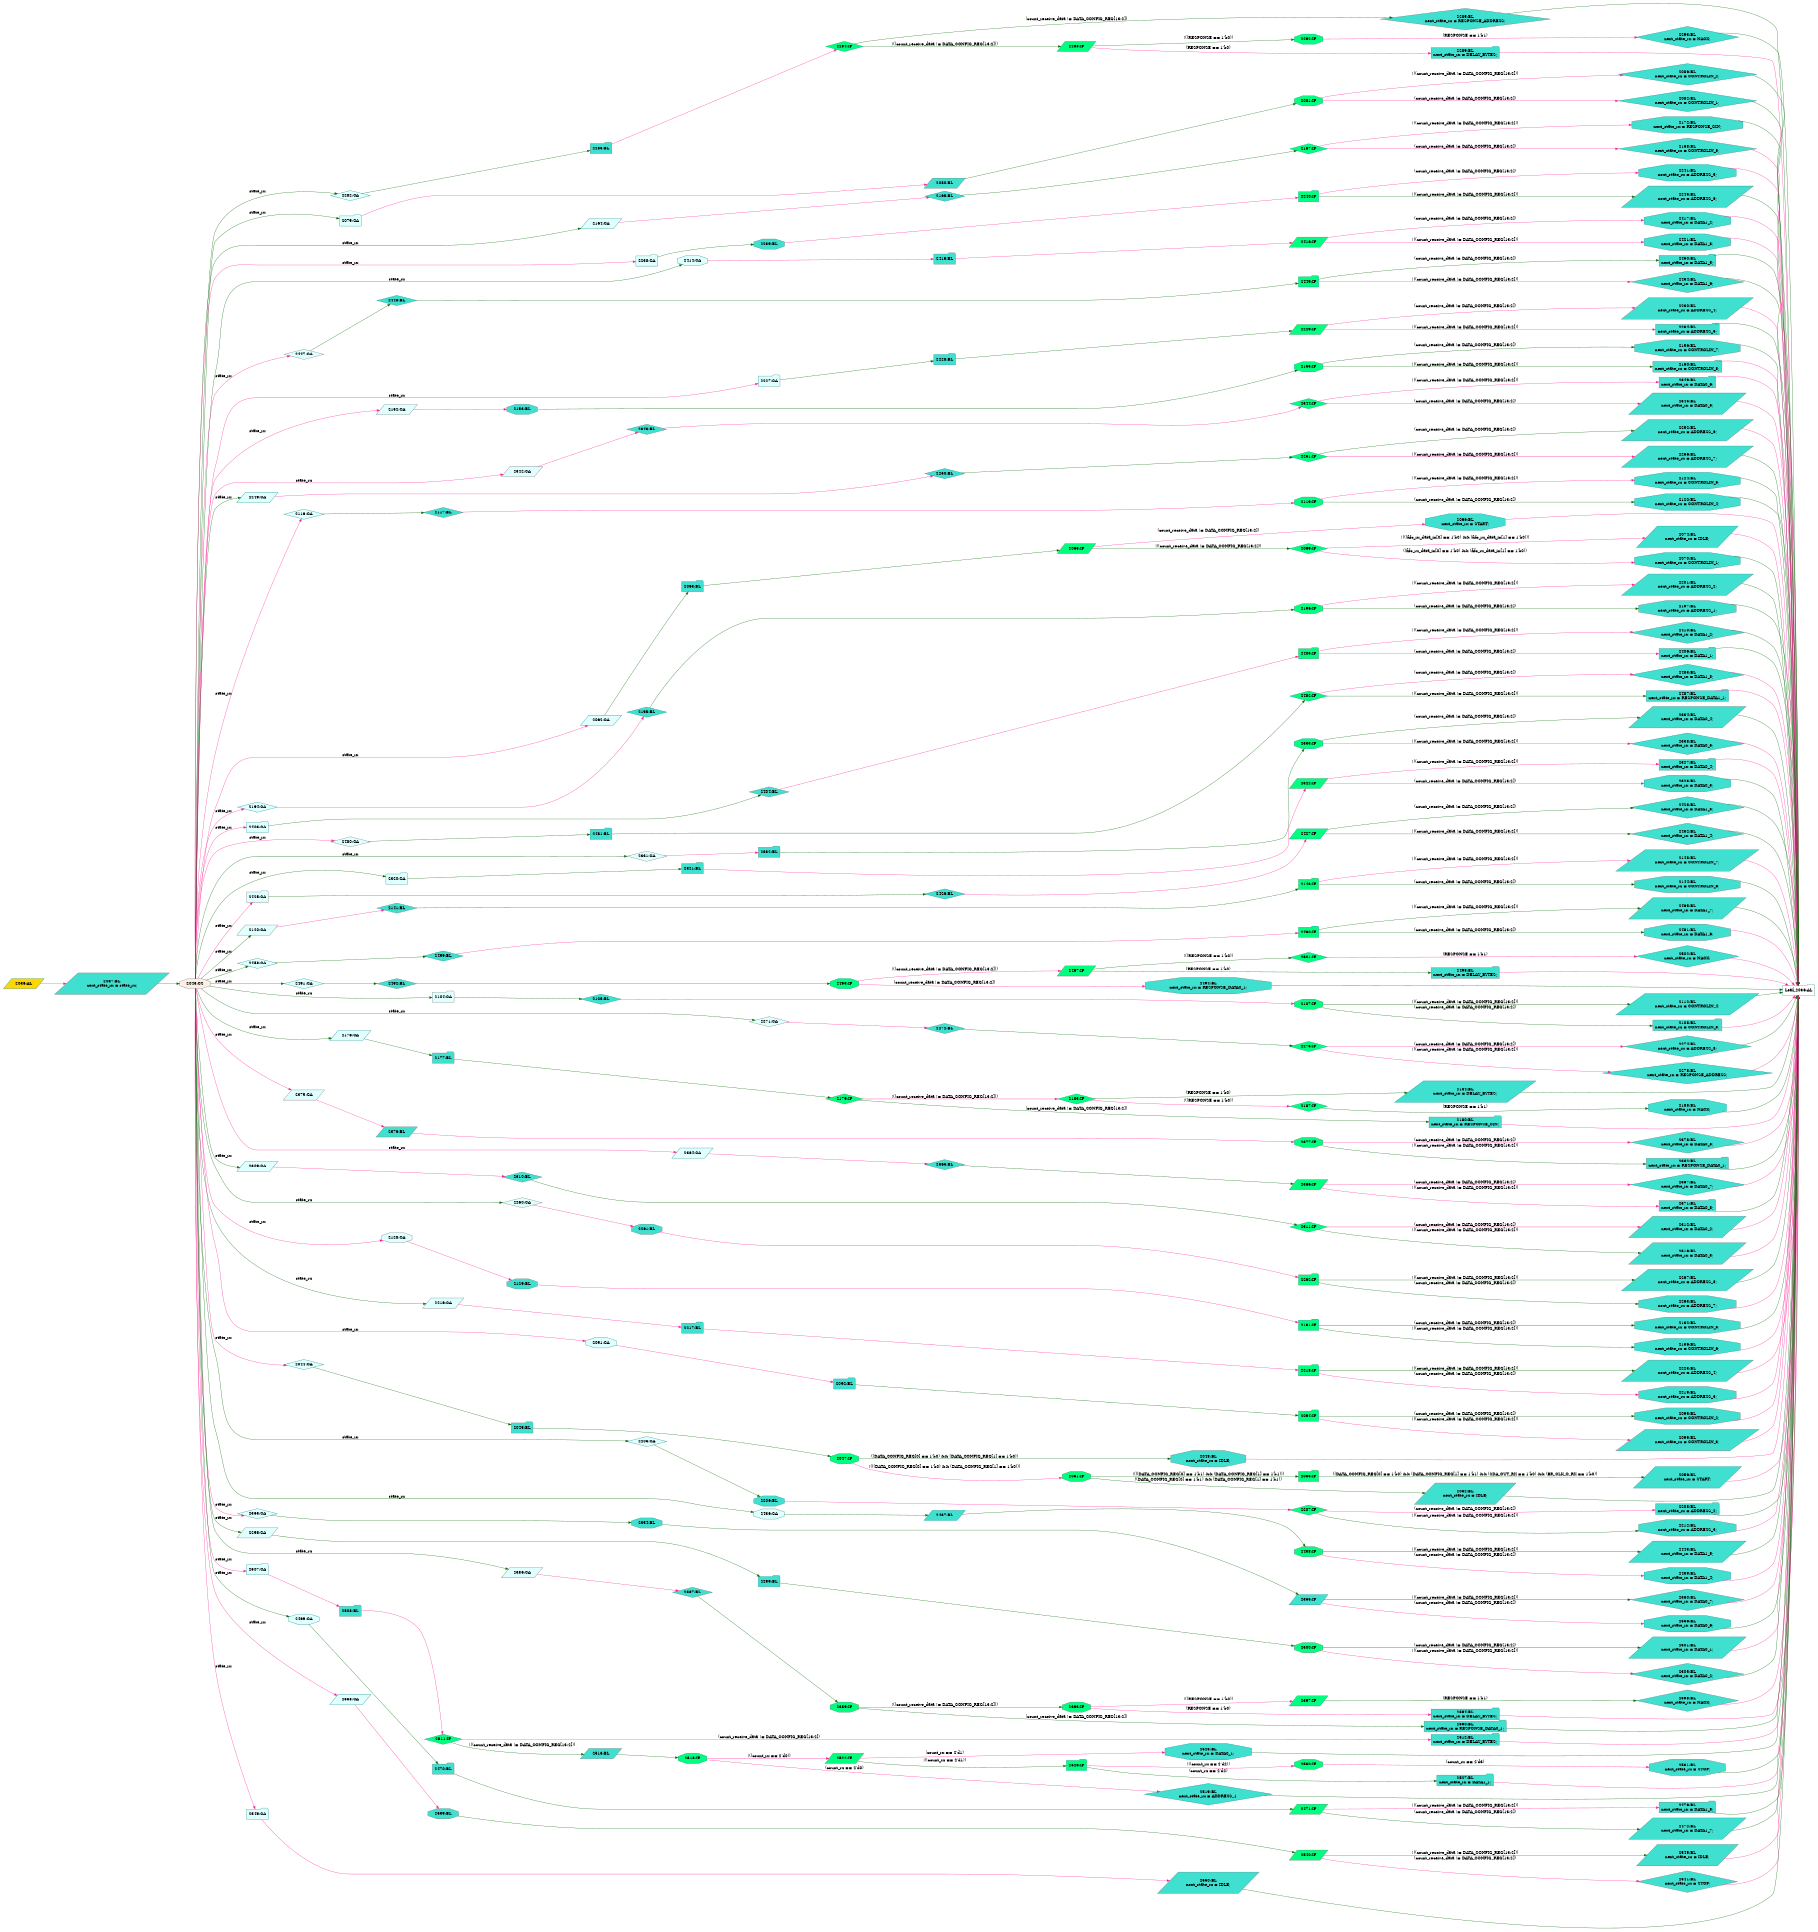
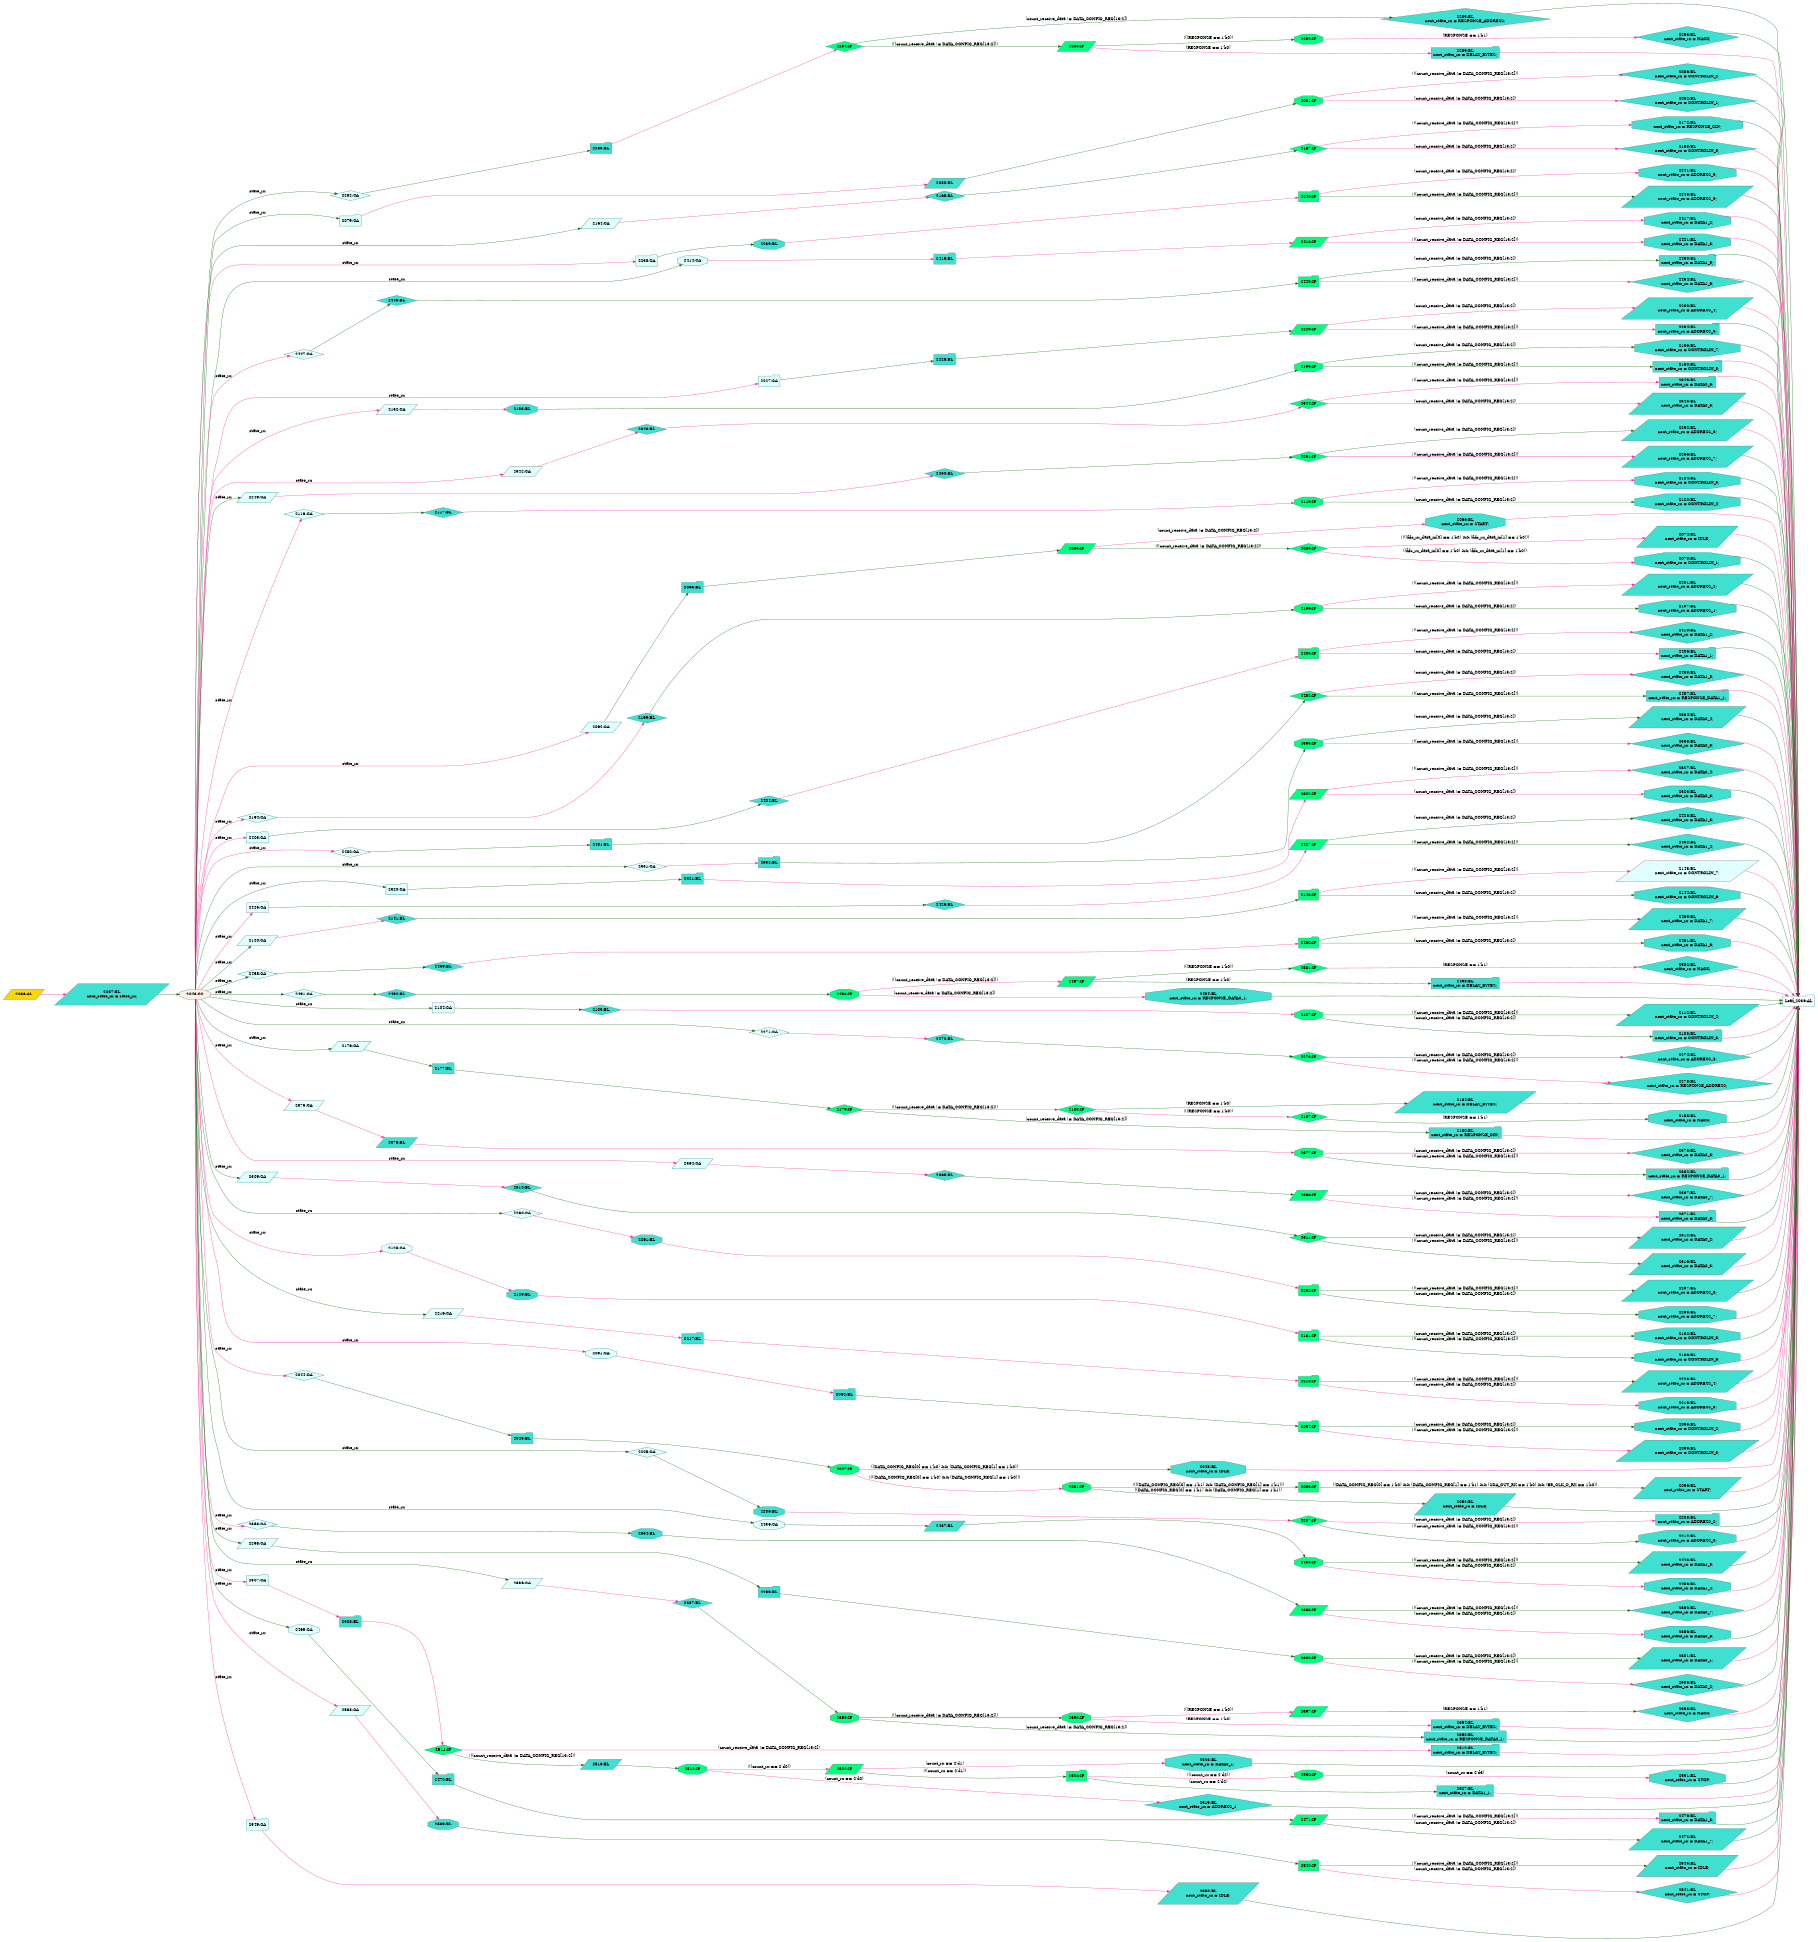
node "2327:BL next_state_rx = DATA0_4;": shape folder -> diamond
node "2148:BL next_state_rx = CONTROLIN_7;": fillcolor turquoise -> lightcyan
edge "2311:IF" -> "2312:BL next_state_rx = DATA0_2;": color deeppink -> darkgreen
node "2355:IF": fillcolor turquoise -> springgreen
node "2540:IF": shape parallelogram -> folder
